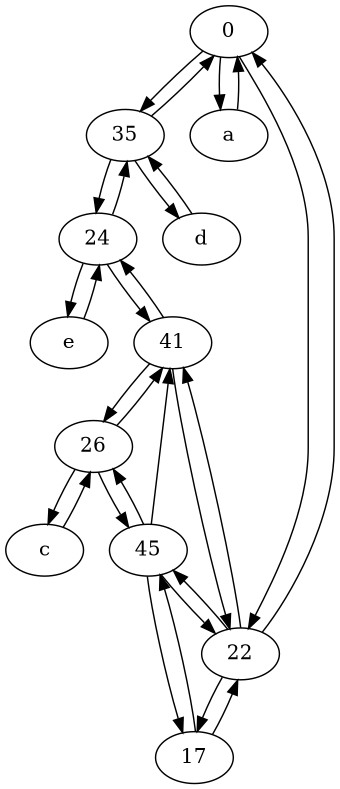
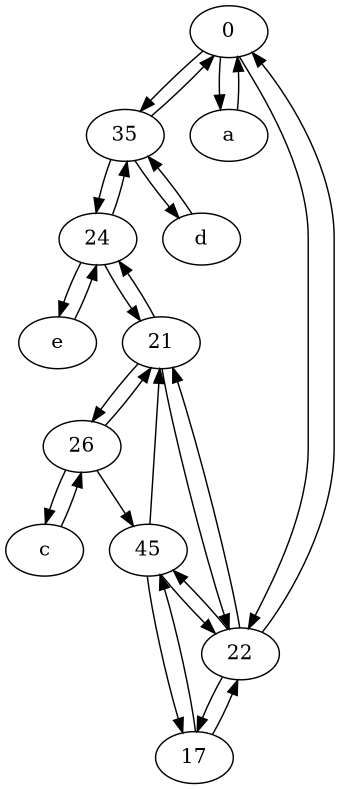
node "41": label "41" -> "21"
edge "45" -> "26": removed
